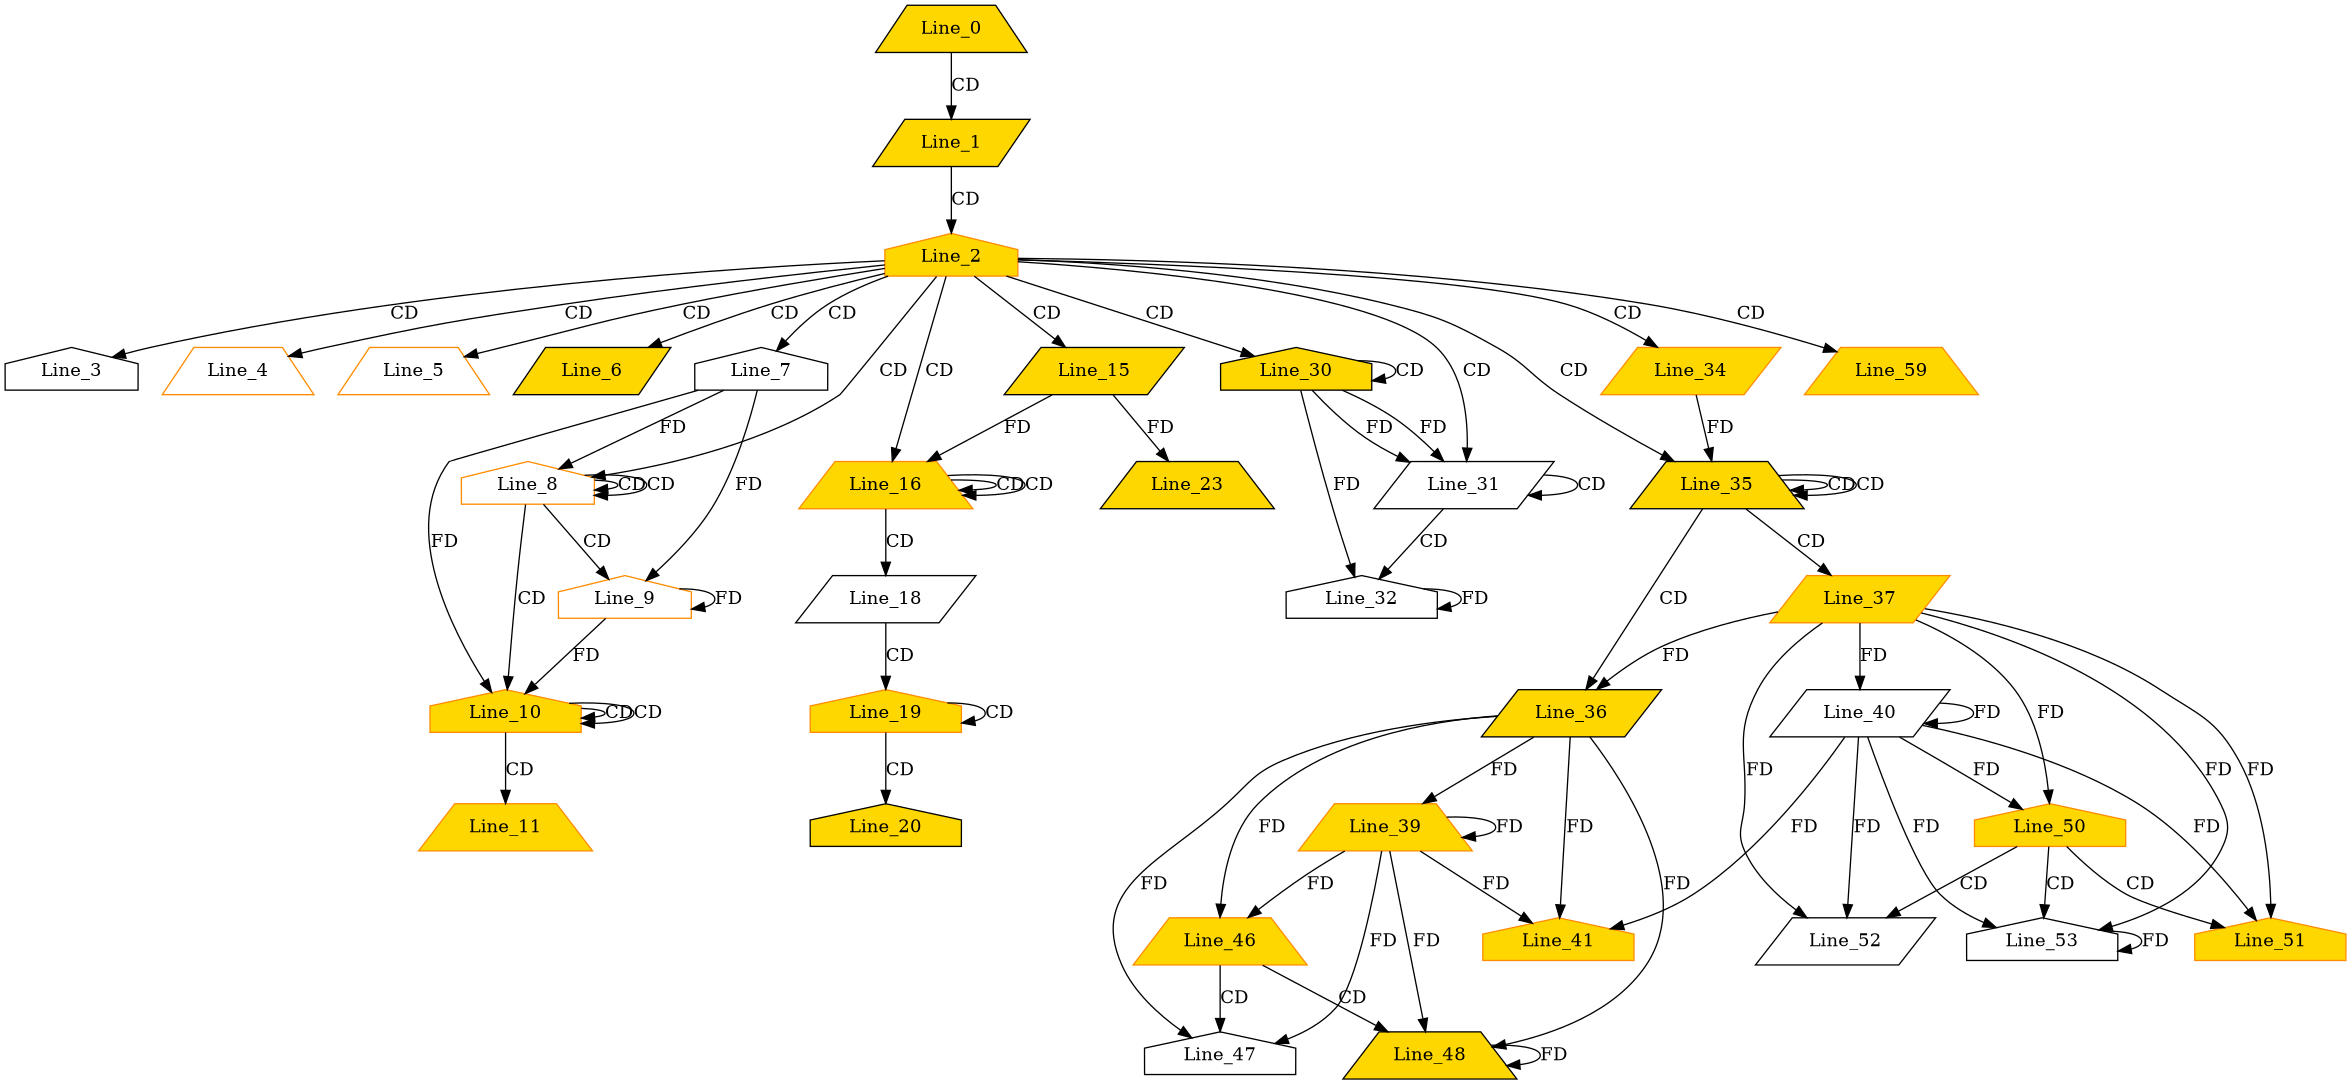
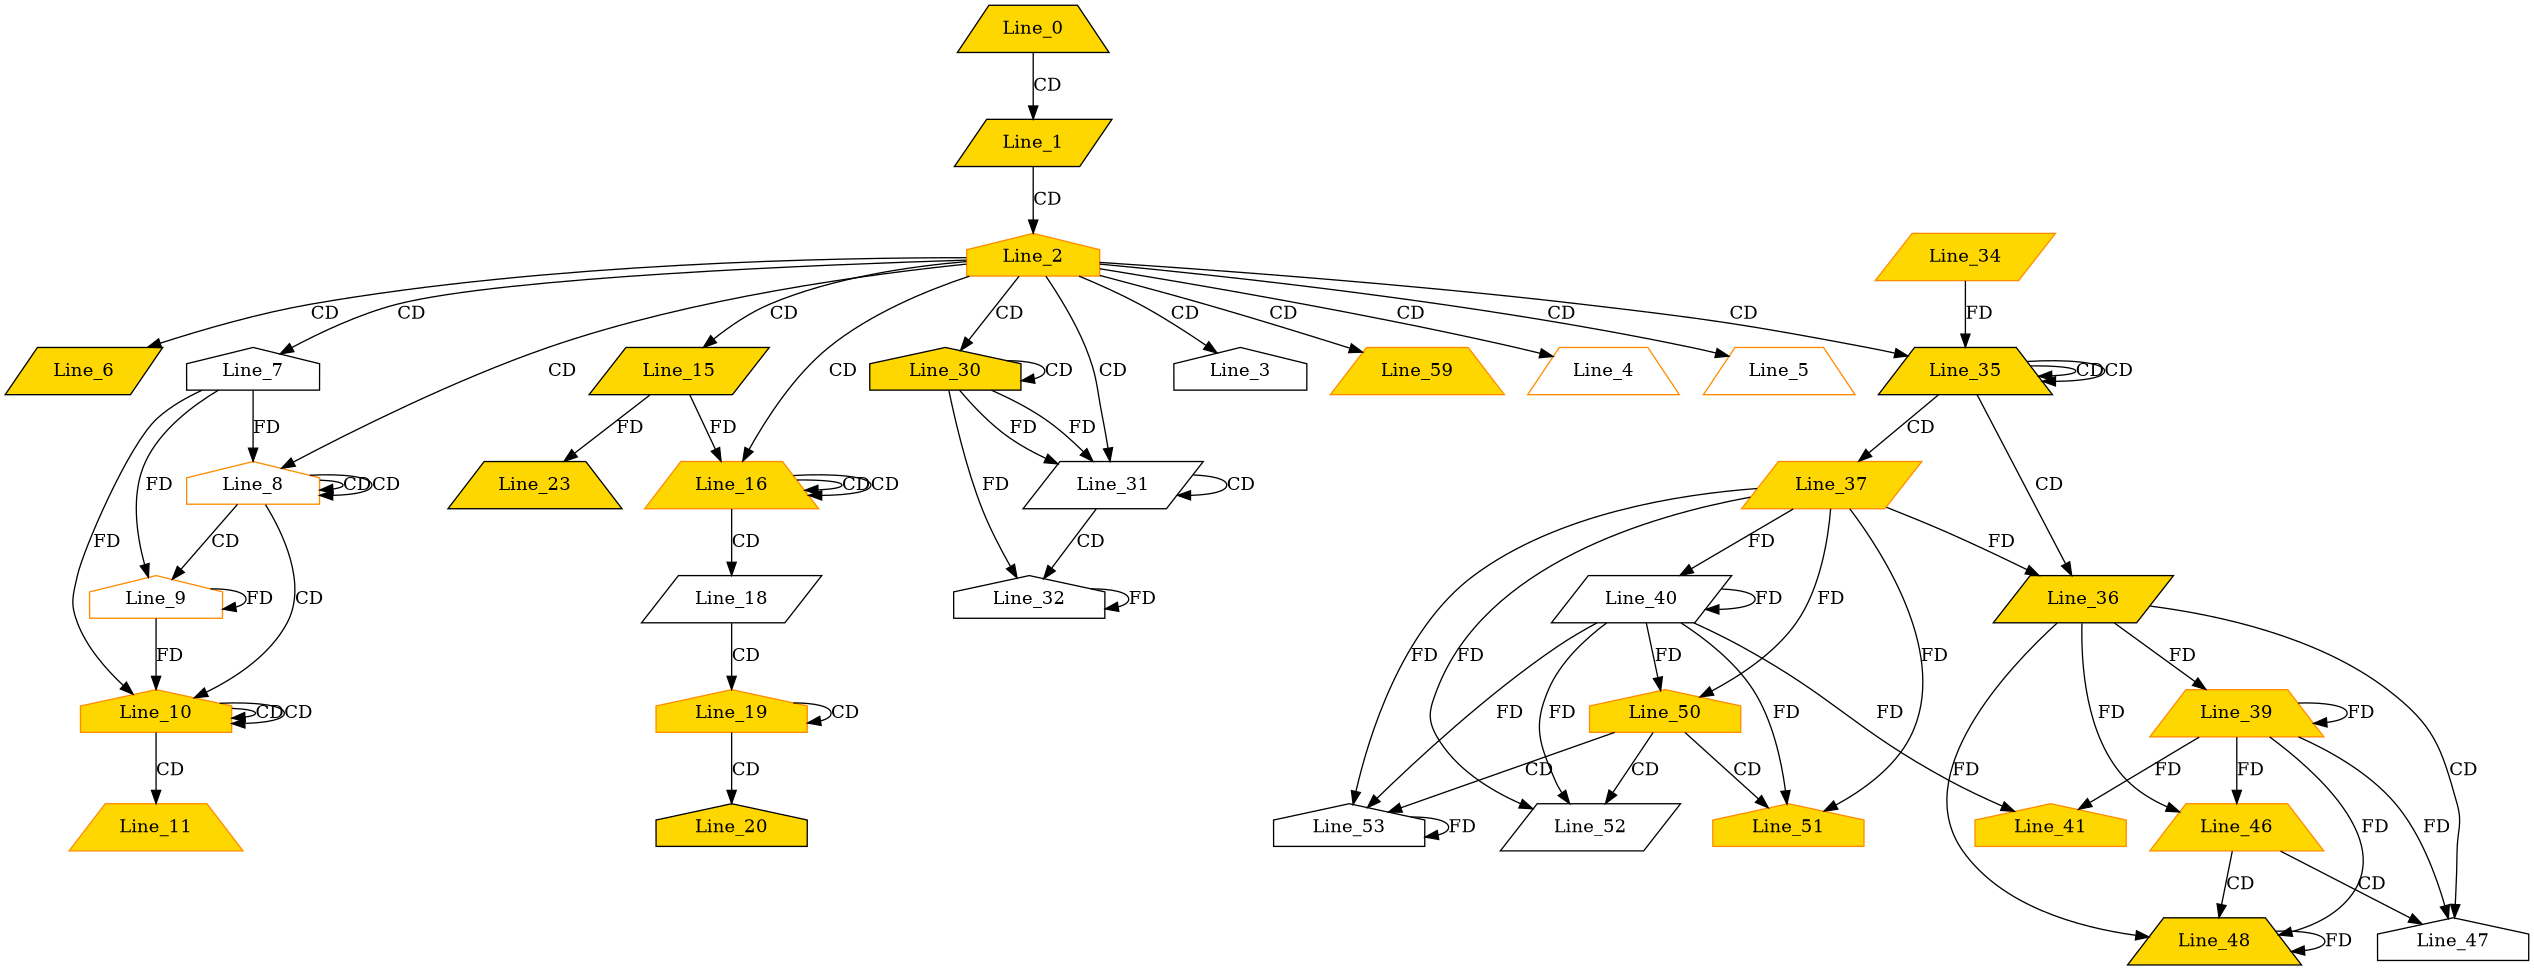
edge "Line_2" -> "Line_34": removed, label "CD"
edge "Line_36" -> "Line_41": removed, label "FD"
edge "Line_36" -> "Line_47": label "FD" -> "CD"
